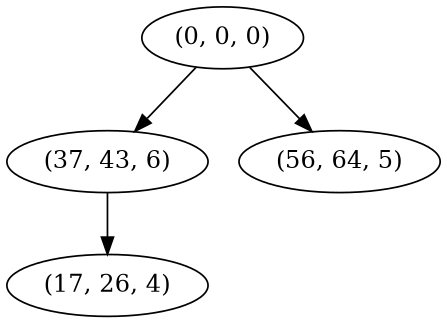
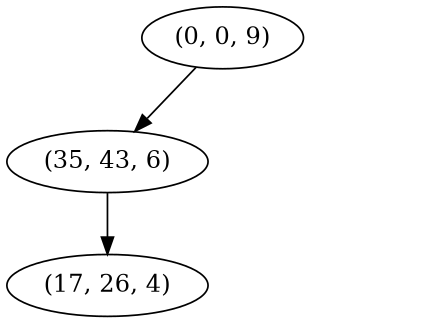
node "(0, 0, 0)": label "(0, 0, 0)" -> "(0, 0, 9)"
node "(37, 43, 6)": label "(37, 43, 6)" -> "(35, 43, 6)"
node "(56, 64, 5)": removed
